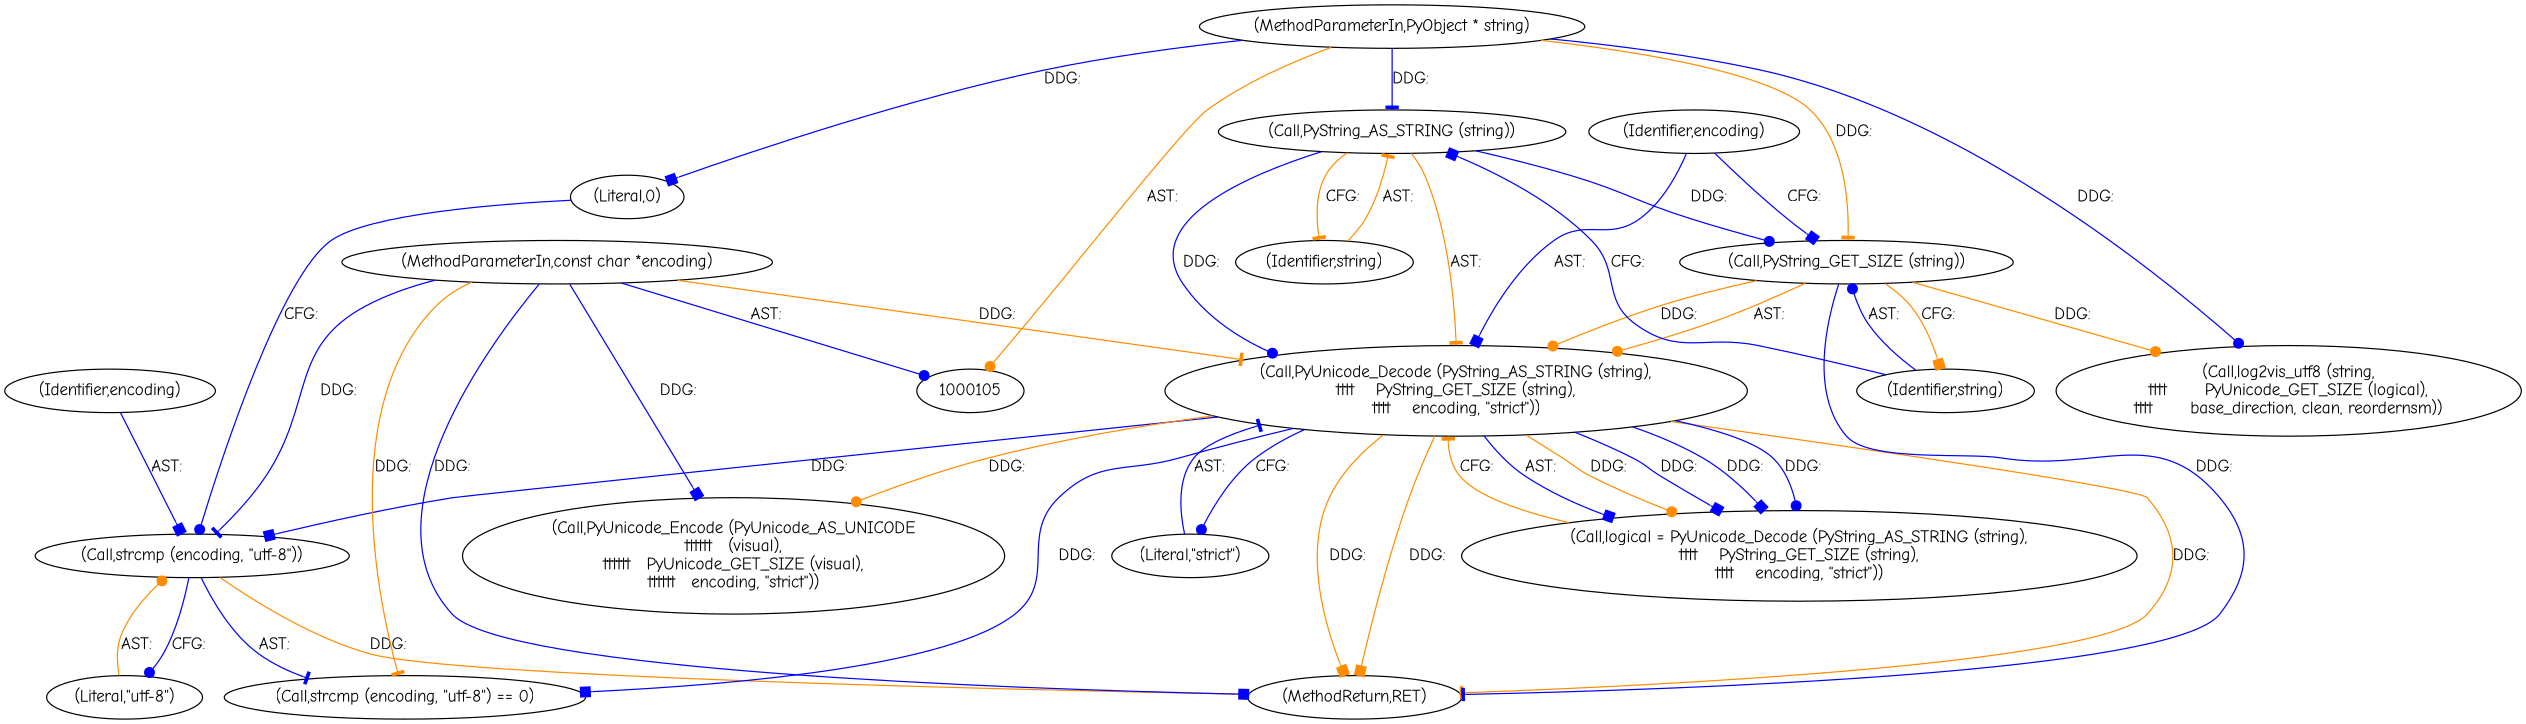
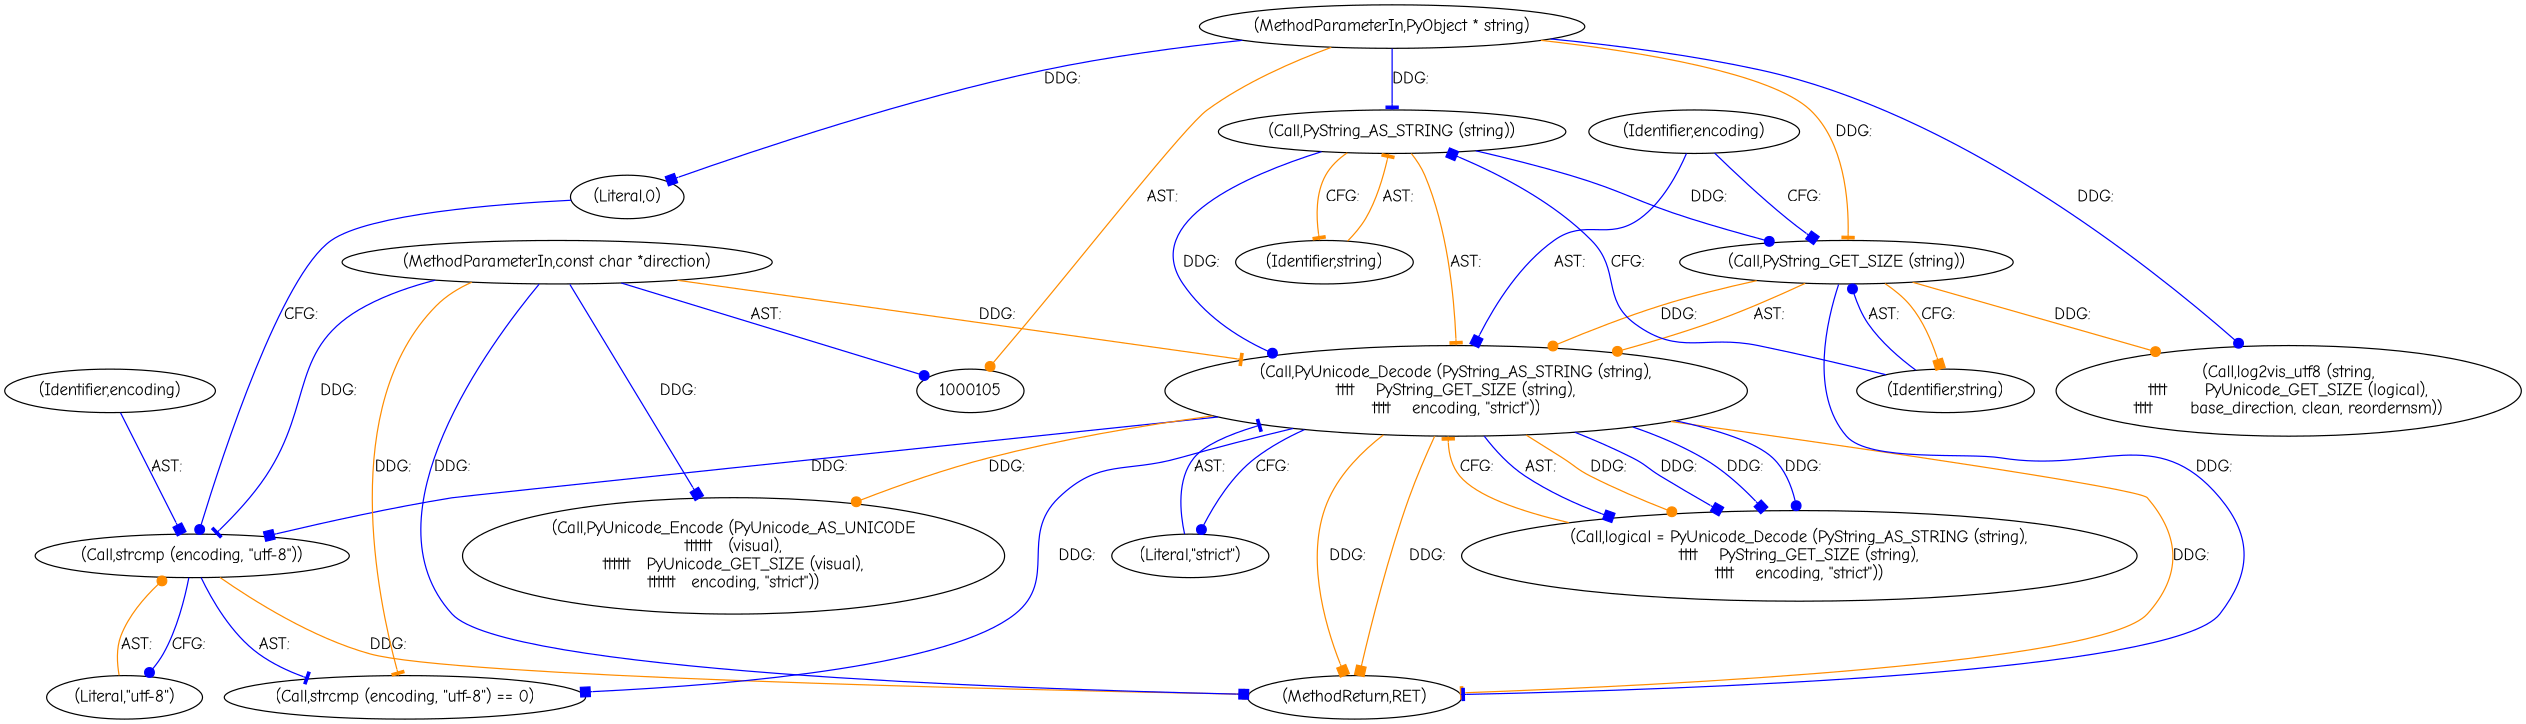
node "(MethodParameterIn,const char *encoding)": label "(MethodParameterIn,const char *encoding)" -> "(MethodParameterIn,const char *direction)"
